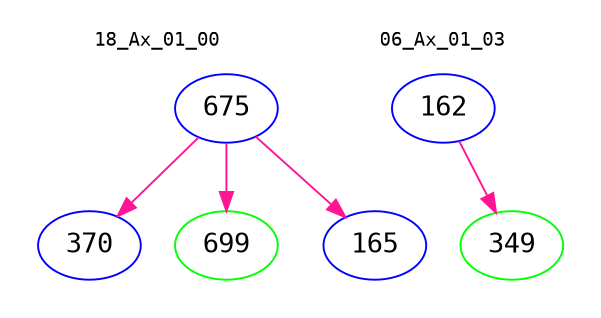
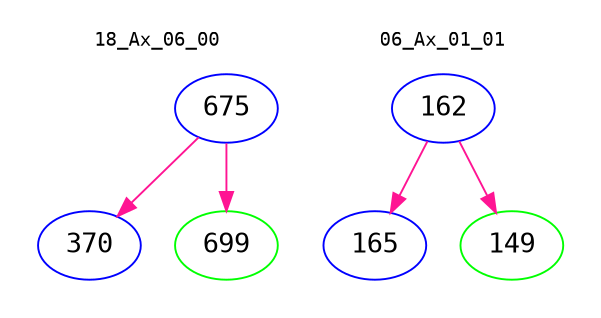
cluster "18_Ax_01_00": label "18_Ax_01_00" -> "18_Ax_06_00"
cluster "06_Ax_01_03": label "06_Ax_01_03" -> "06_Ax_01_01"
edge "675" -> "165": now "162" -> "165"
node "349": label "349" -> "149"
